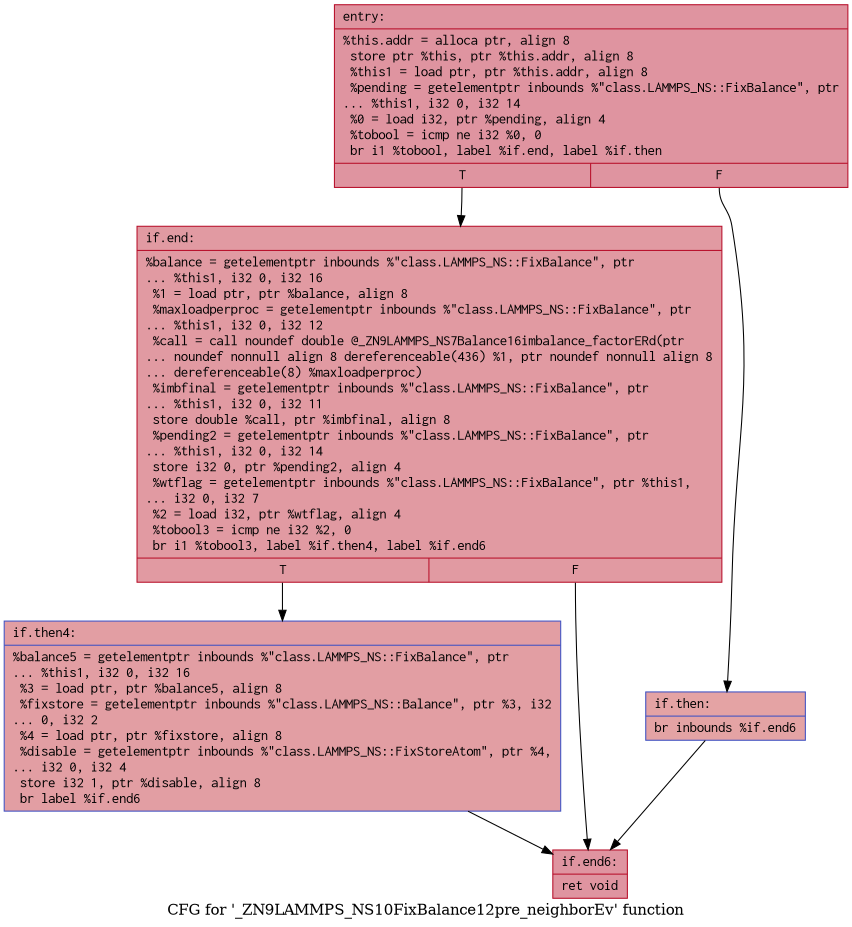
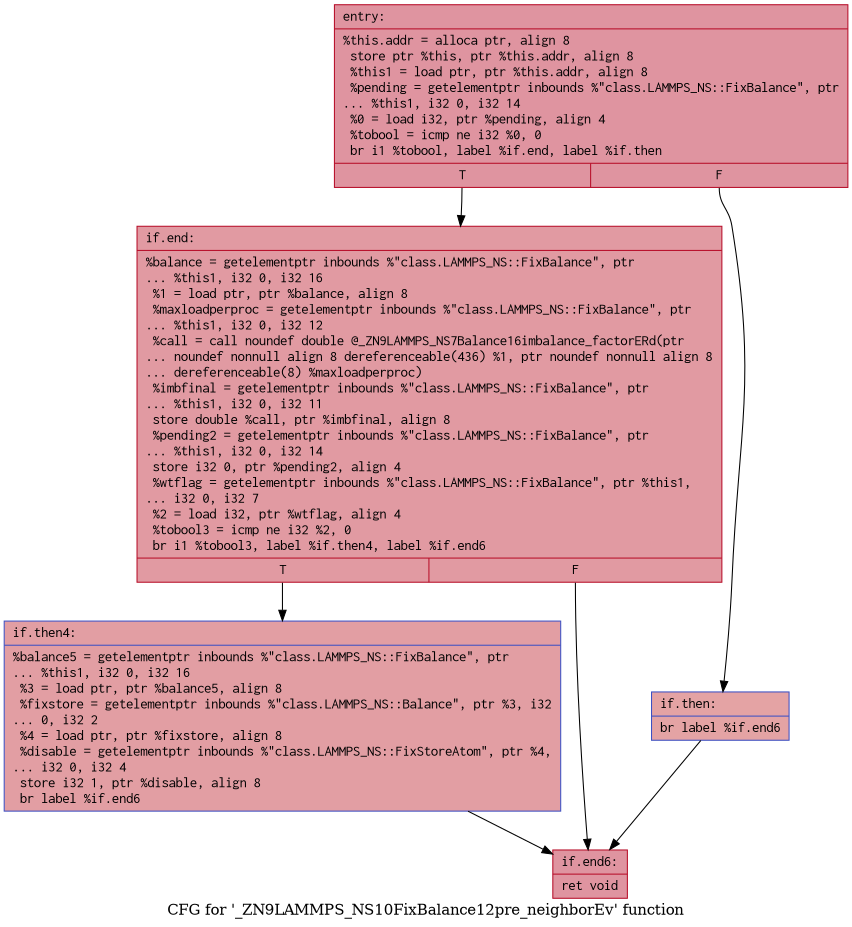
node "if.then:": text "br inbounds %if.end6" -> "br label %if.end6"
